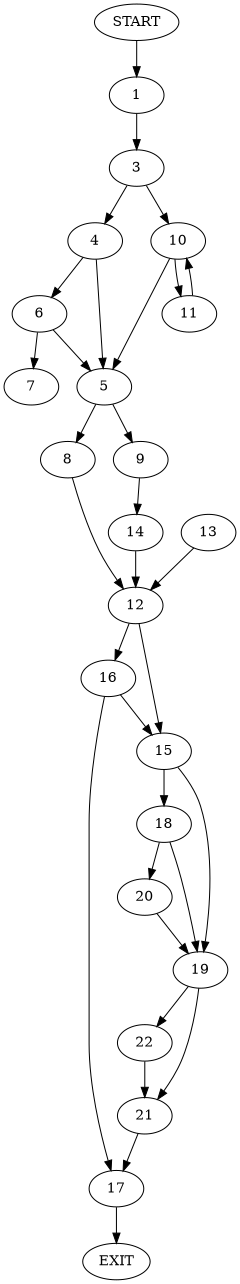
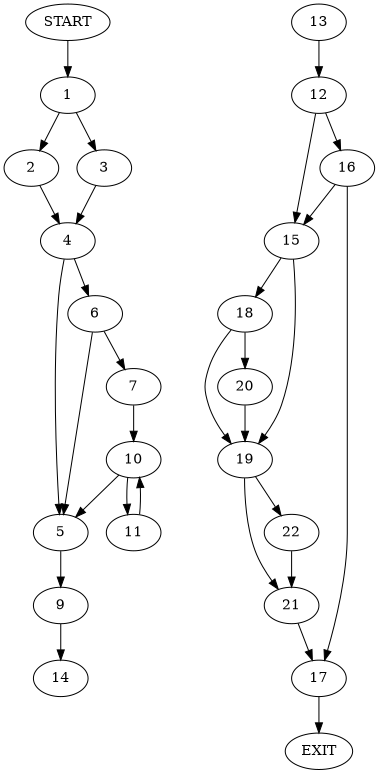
node "2": added
edge "3" -> "10": now "7" -> "10"
node "8": removed
edge "14" -> "12": removed
